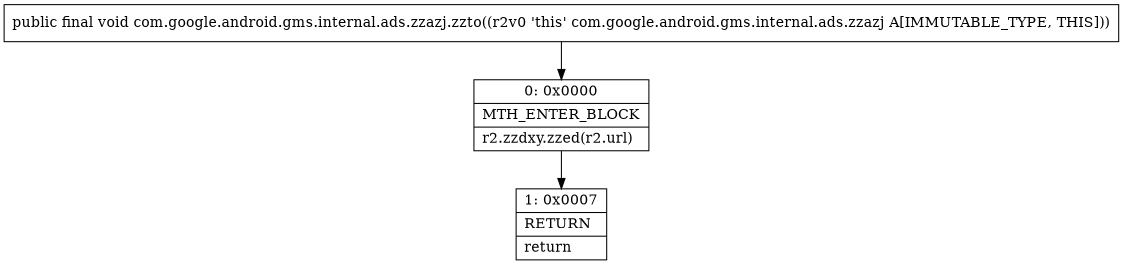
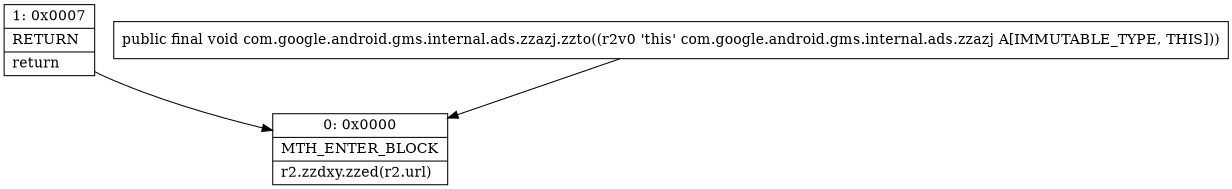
edge "0: 0x0000" -> "1: 0x0007": reversed
